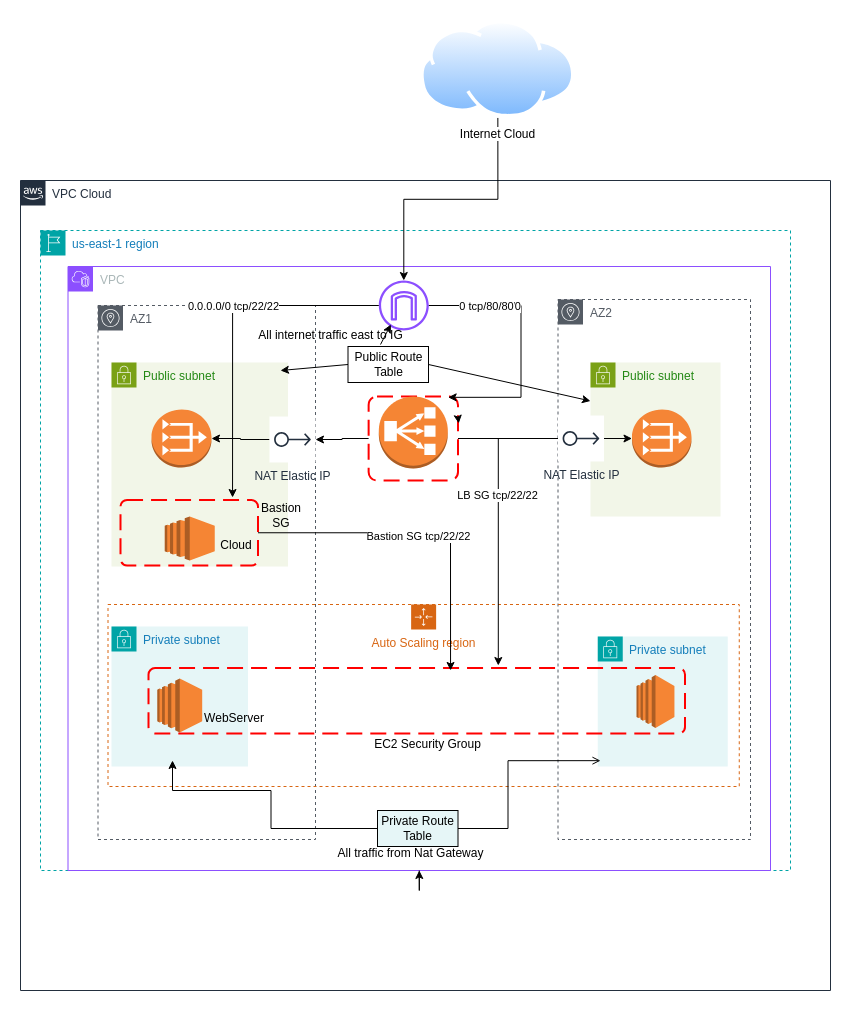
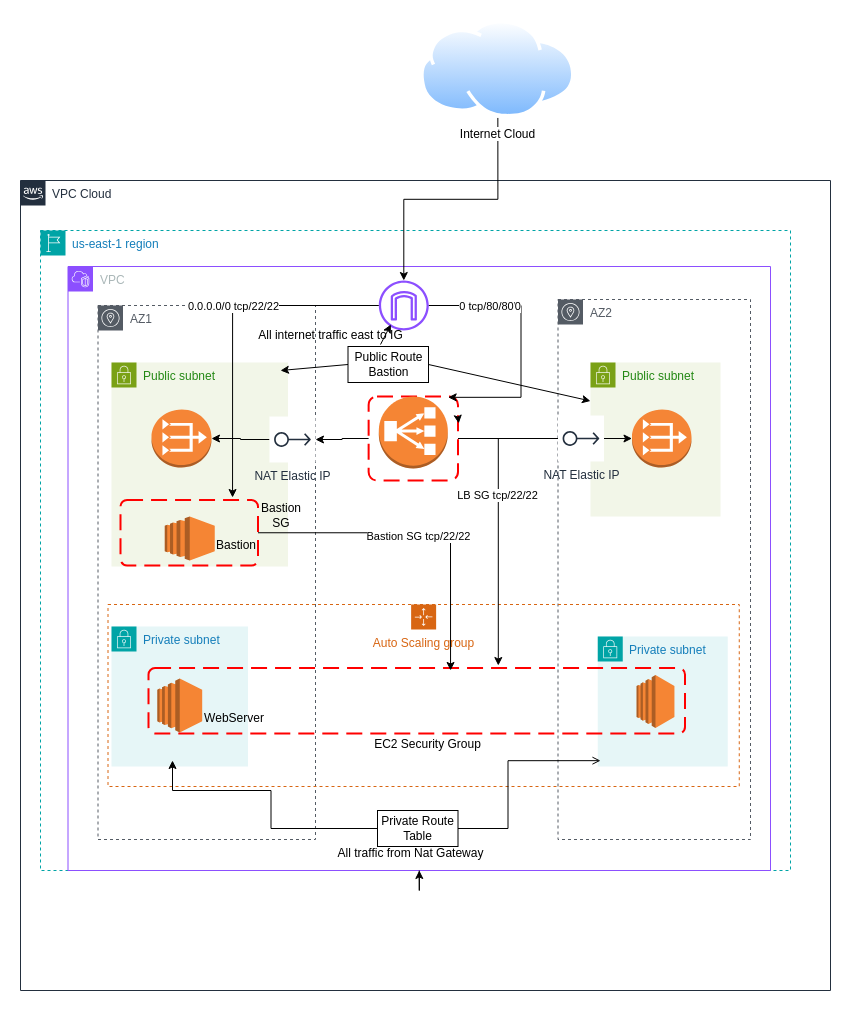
node "Public Route Table": label "Public Route Table" -> "Public Route Bastion"
node "Cloud": label "Cloud" -> "Bastion"
node "Auto Scaling region": label "Auto Scaling region" -> "Auto Scaling group"
node "Private Route Table": fillcolor #e6f6f7 -> #ffffff
